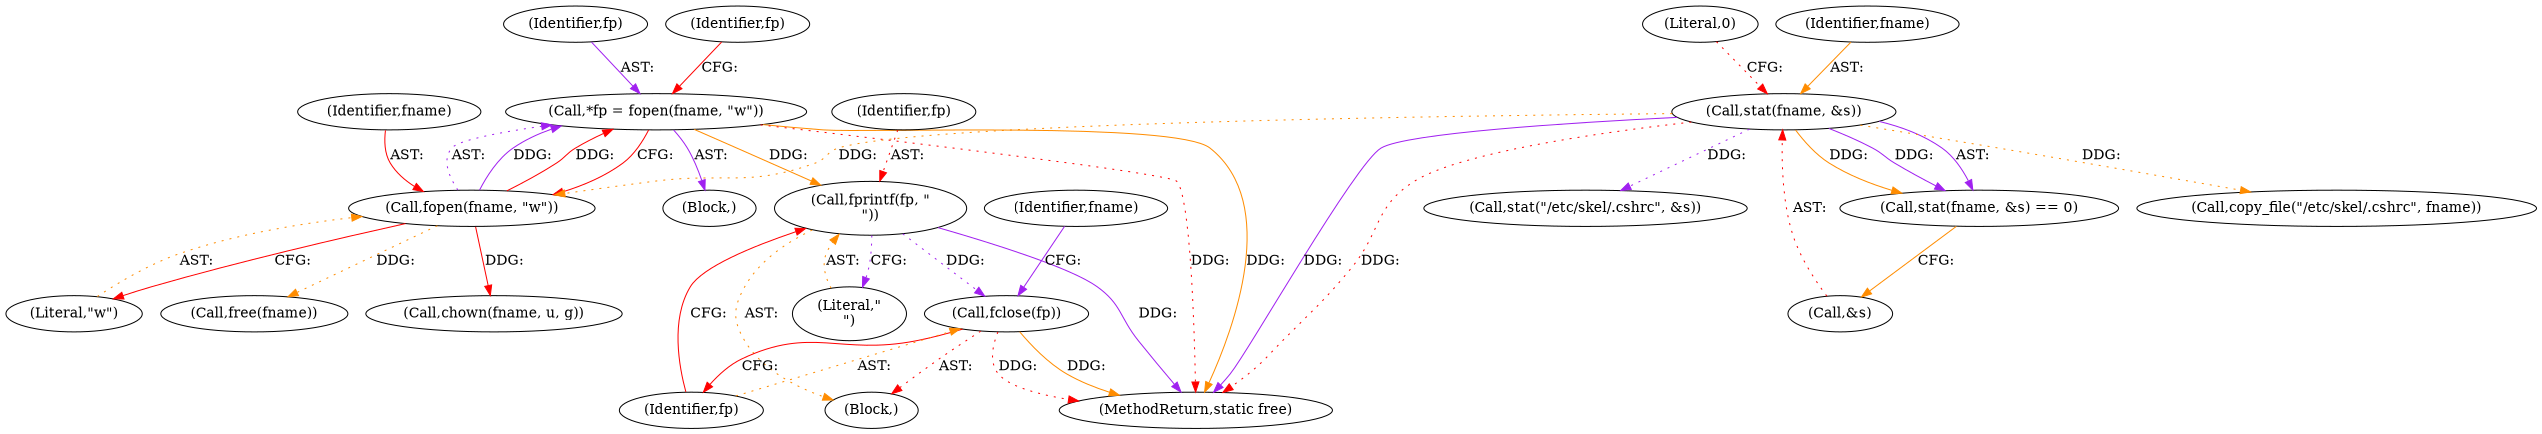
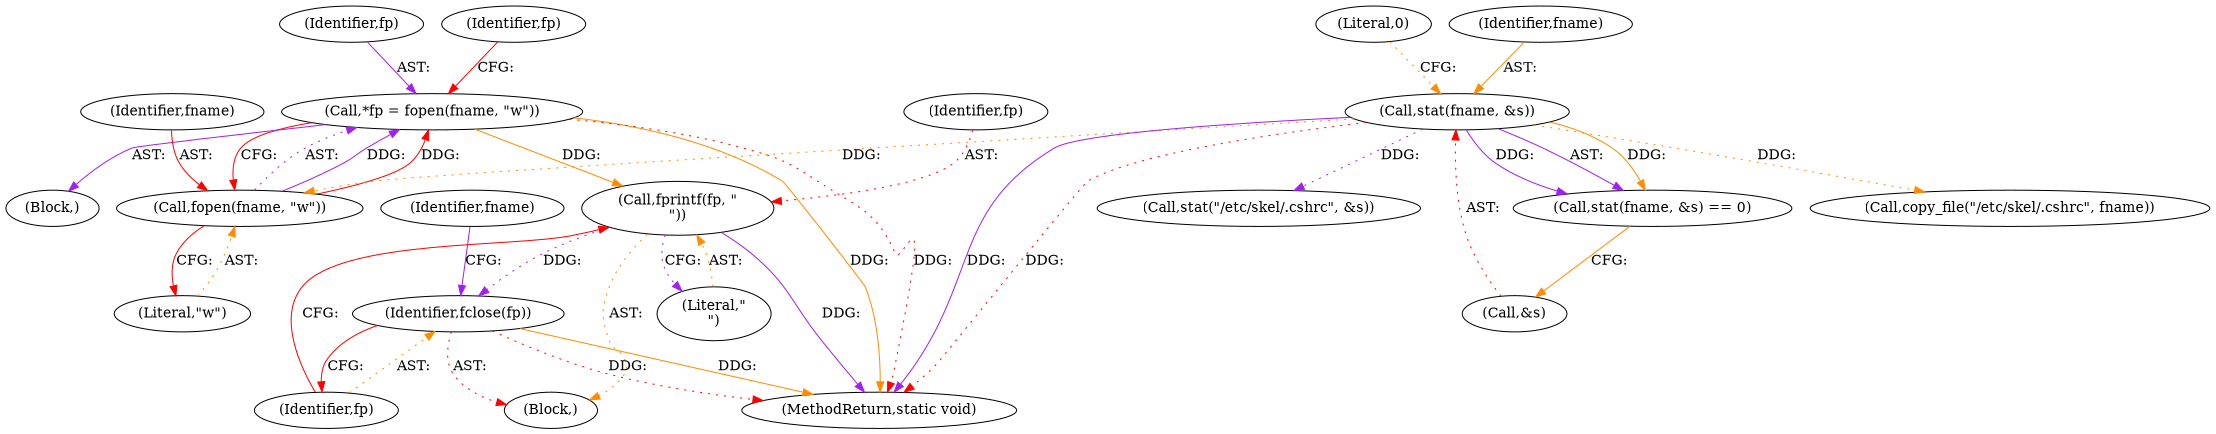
edge "(Literal,0)" -> "(Call,stat(fname, &s))": color red -> darkorange
node "(Call,free(fname))": removed
node "(Call,chown(fname, u, g))": removed
node "(Call,fclose(fp))": label "(Call,fclose(fp))" -> "(Identifier,fclose(fp))"
node "(MethodReturn,static free)": label "(MethodReturn,static free)" -> "(MethodReturn,static void)"
